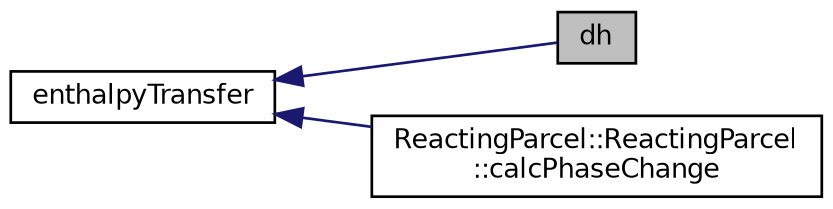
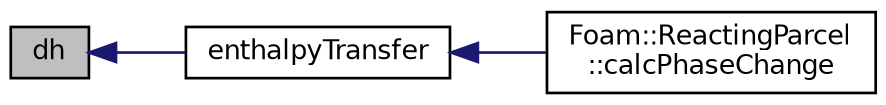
edge "dh" -> "enthalpyTransfer": reversed
node "ReactingParcel::ReactingParcel ::calcPhaseChange": label "ReactingParcel::ReactingParcel ::calcPhaseChange" -> "Foam::ReactingParcel ::calcPhaseChange"
